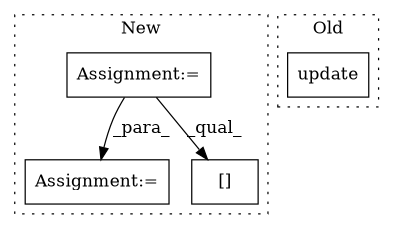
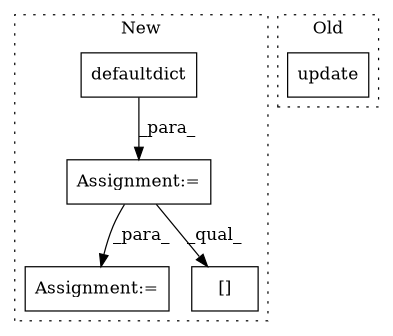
node "defaultdict": added
